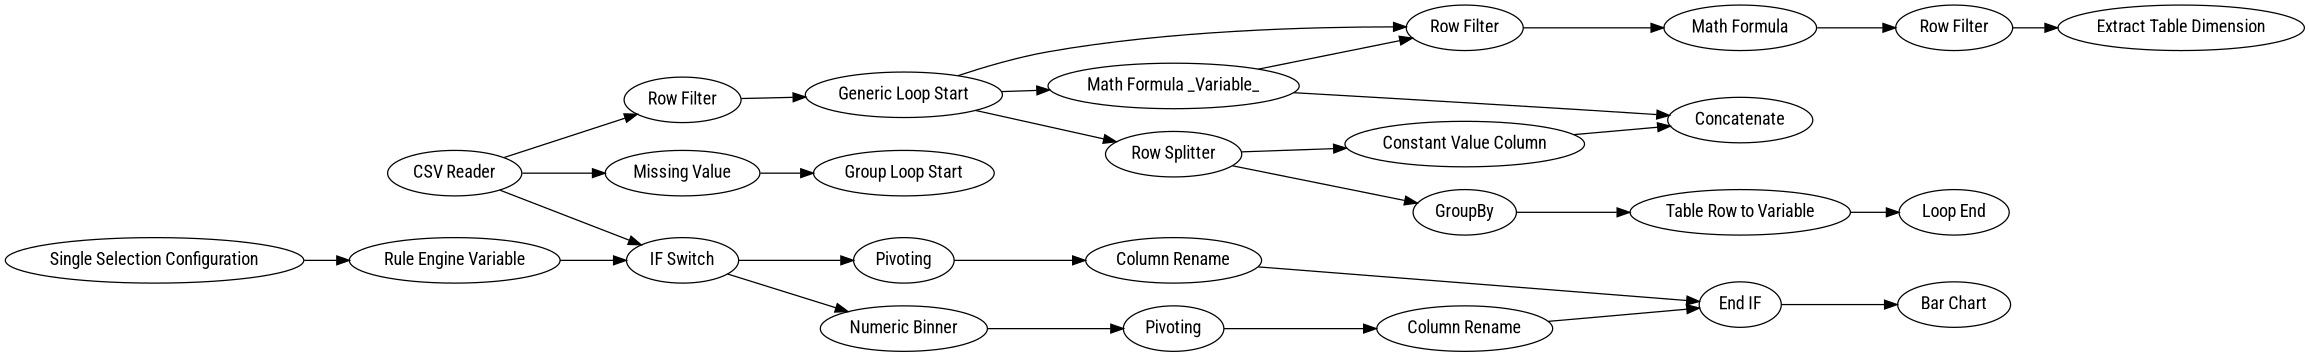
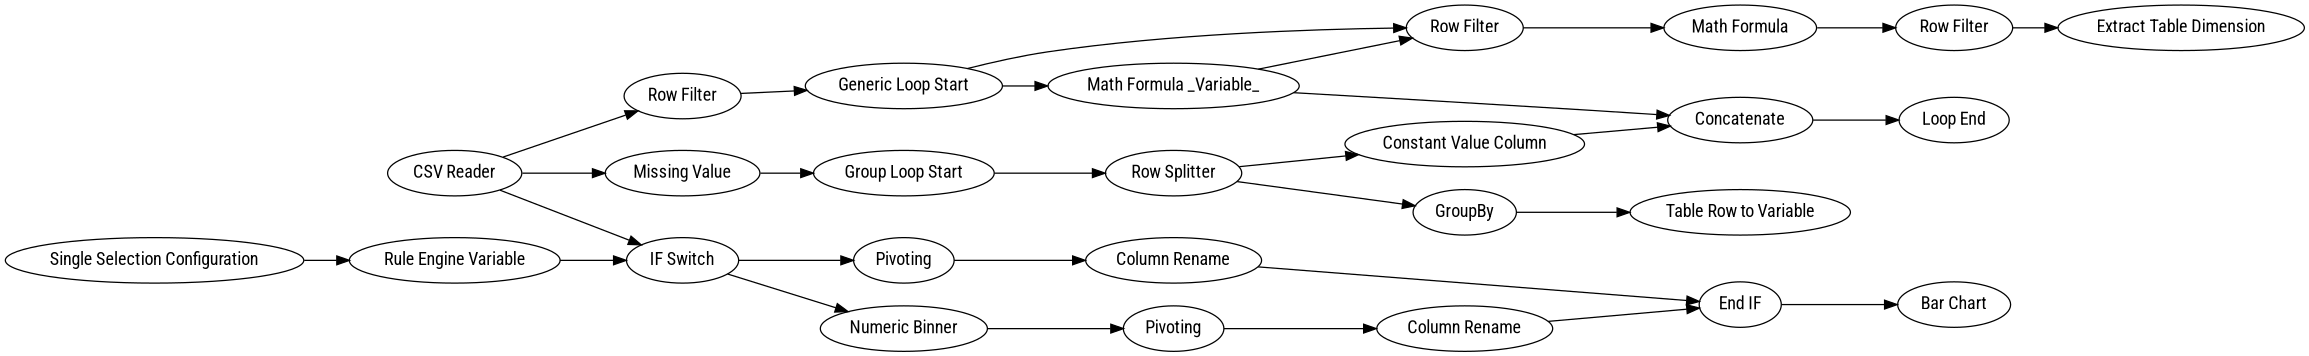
edge "Generic Loop Start" -> "Row Splitter": now "Group Loop Start" -> "Row Splitter"
edge "Table Row to Variable" -> "Loop End": now "Concatenate" -> "Loop End"
